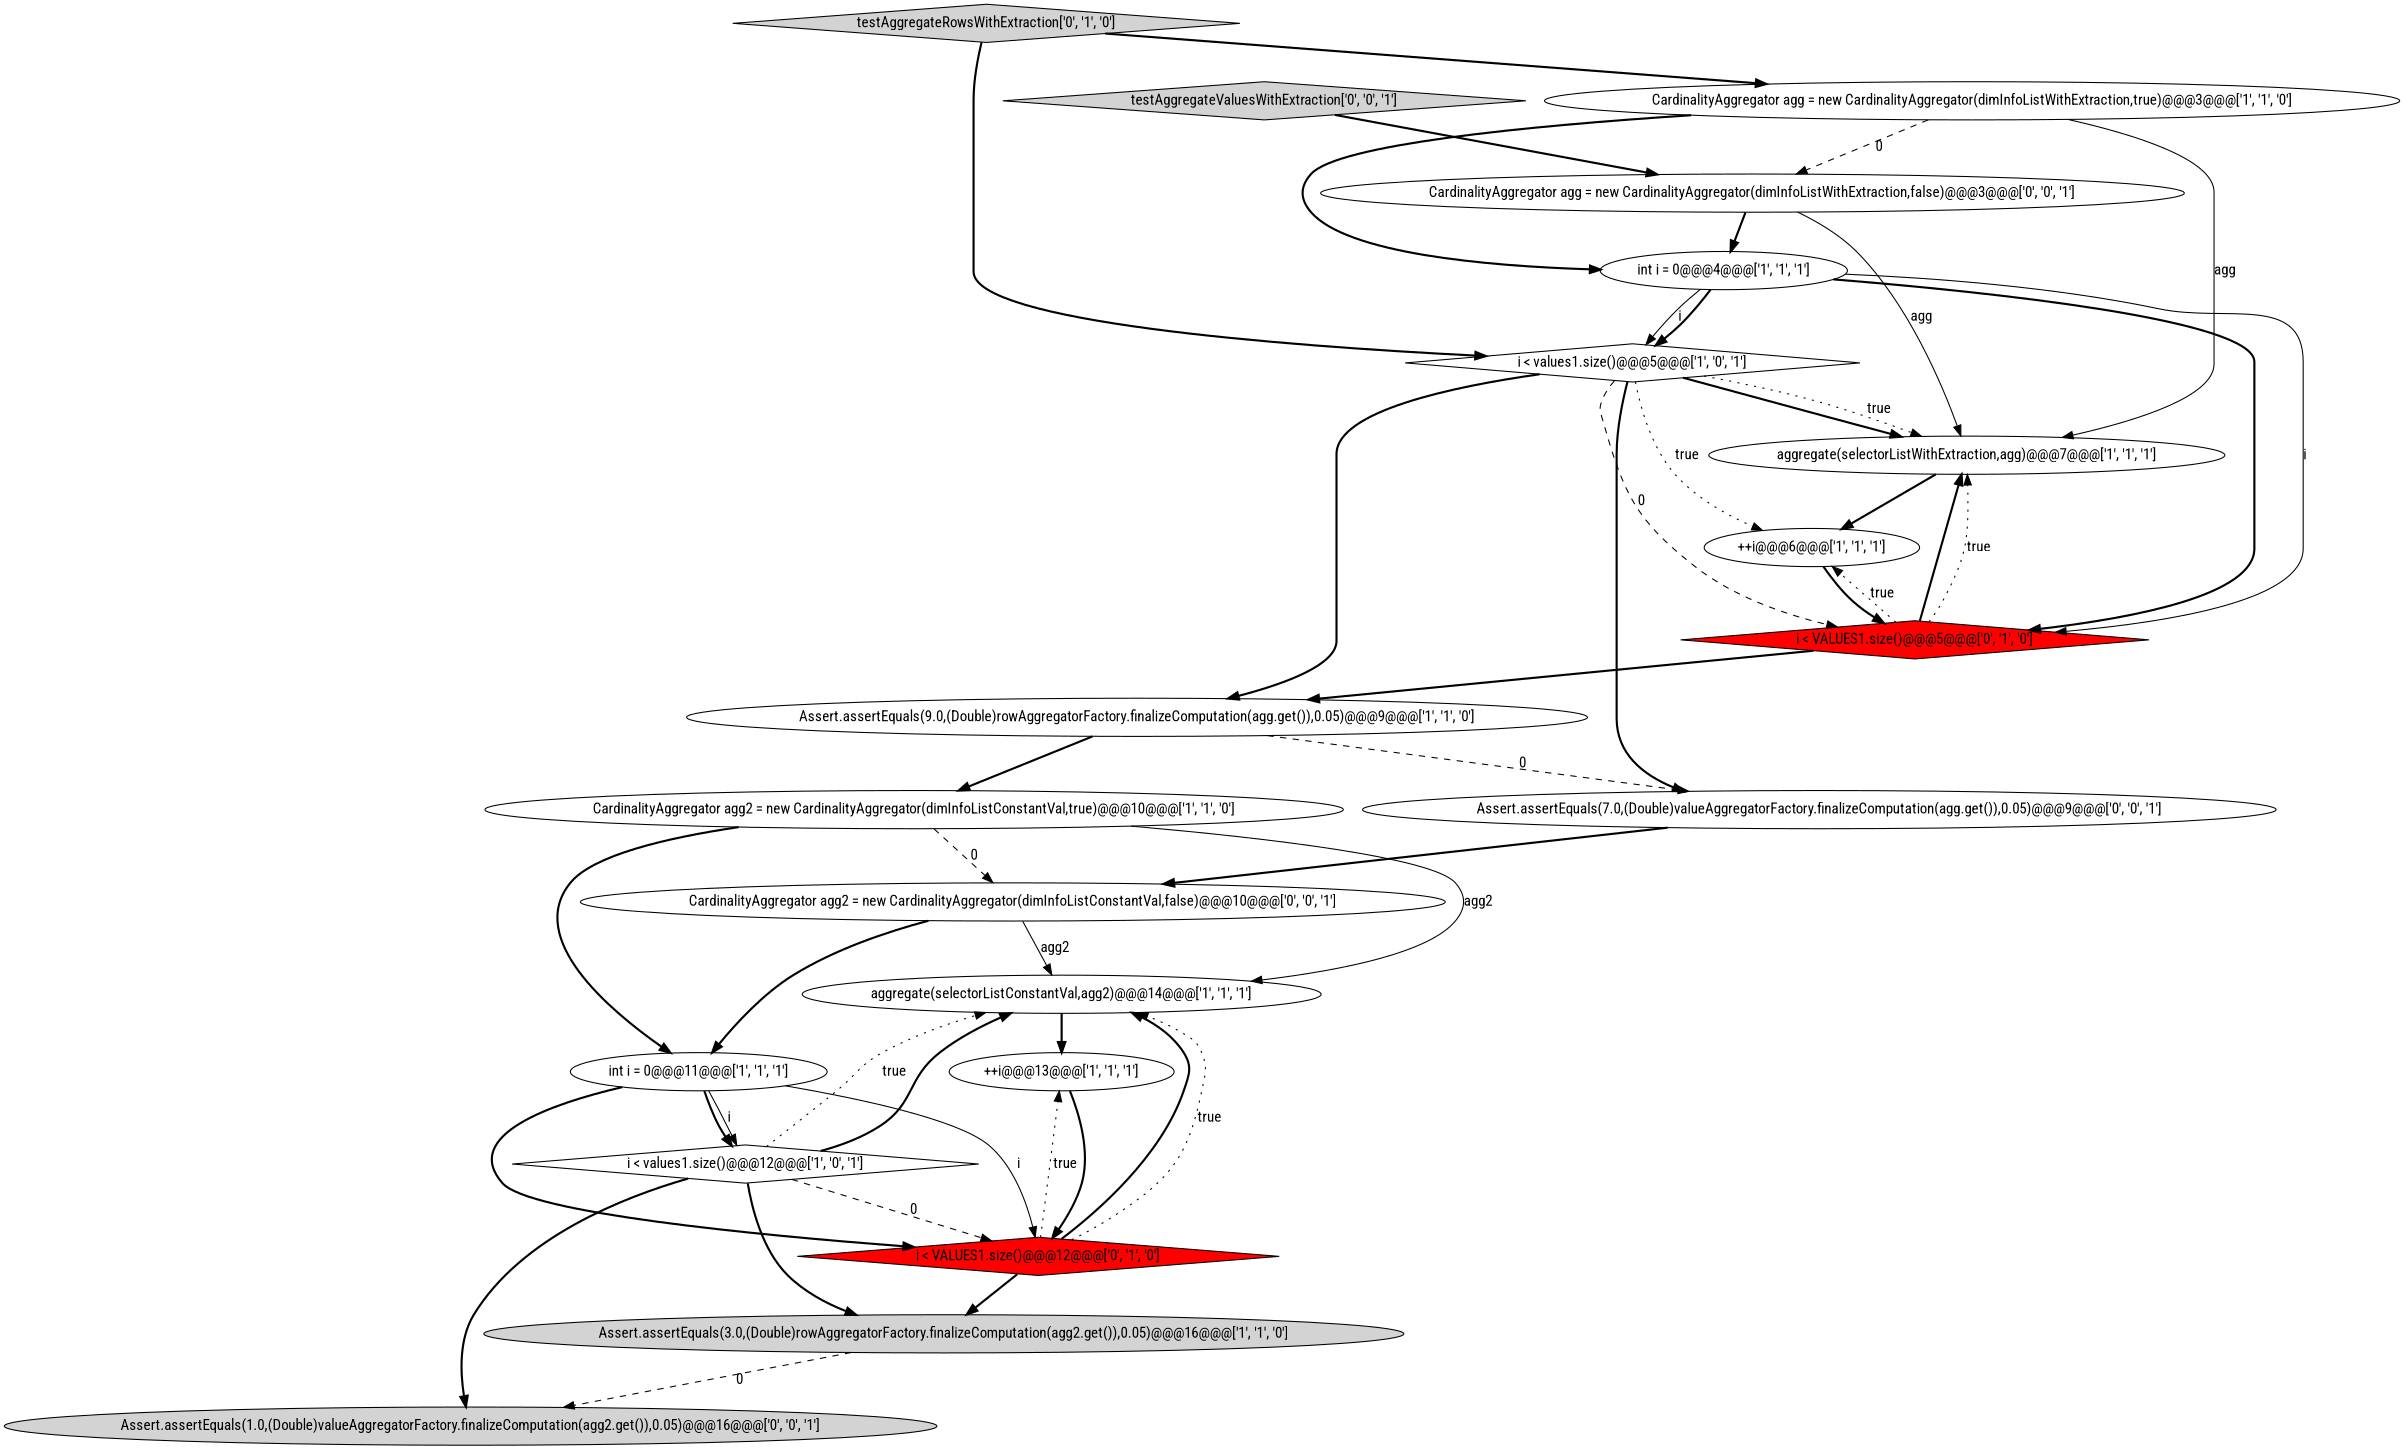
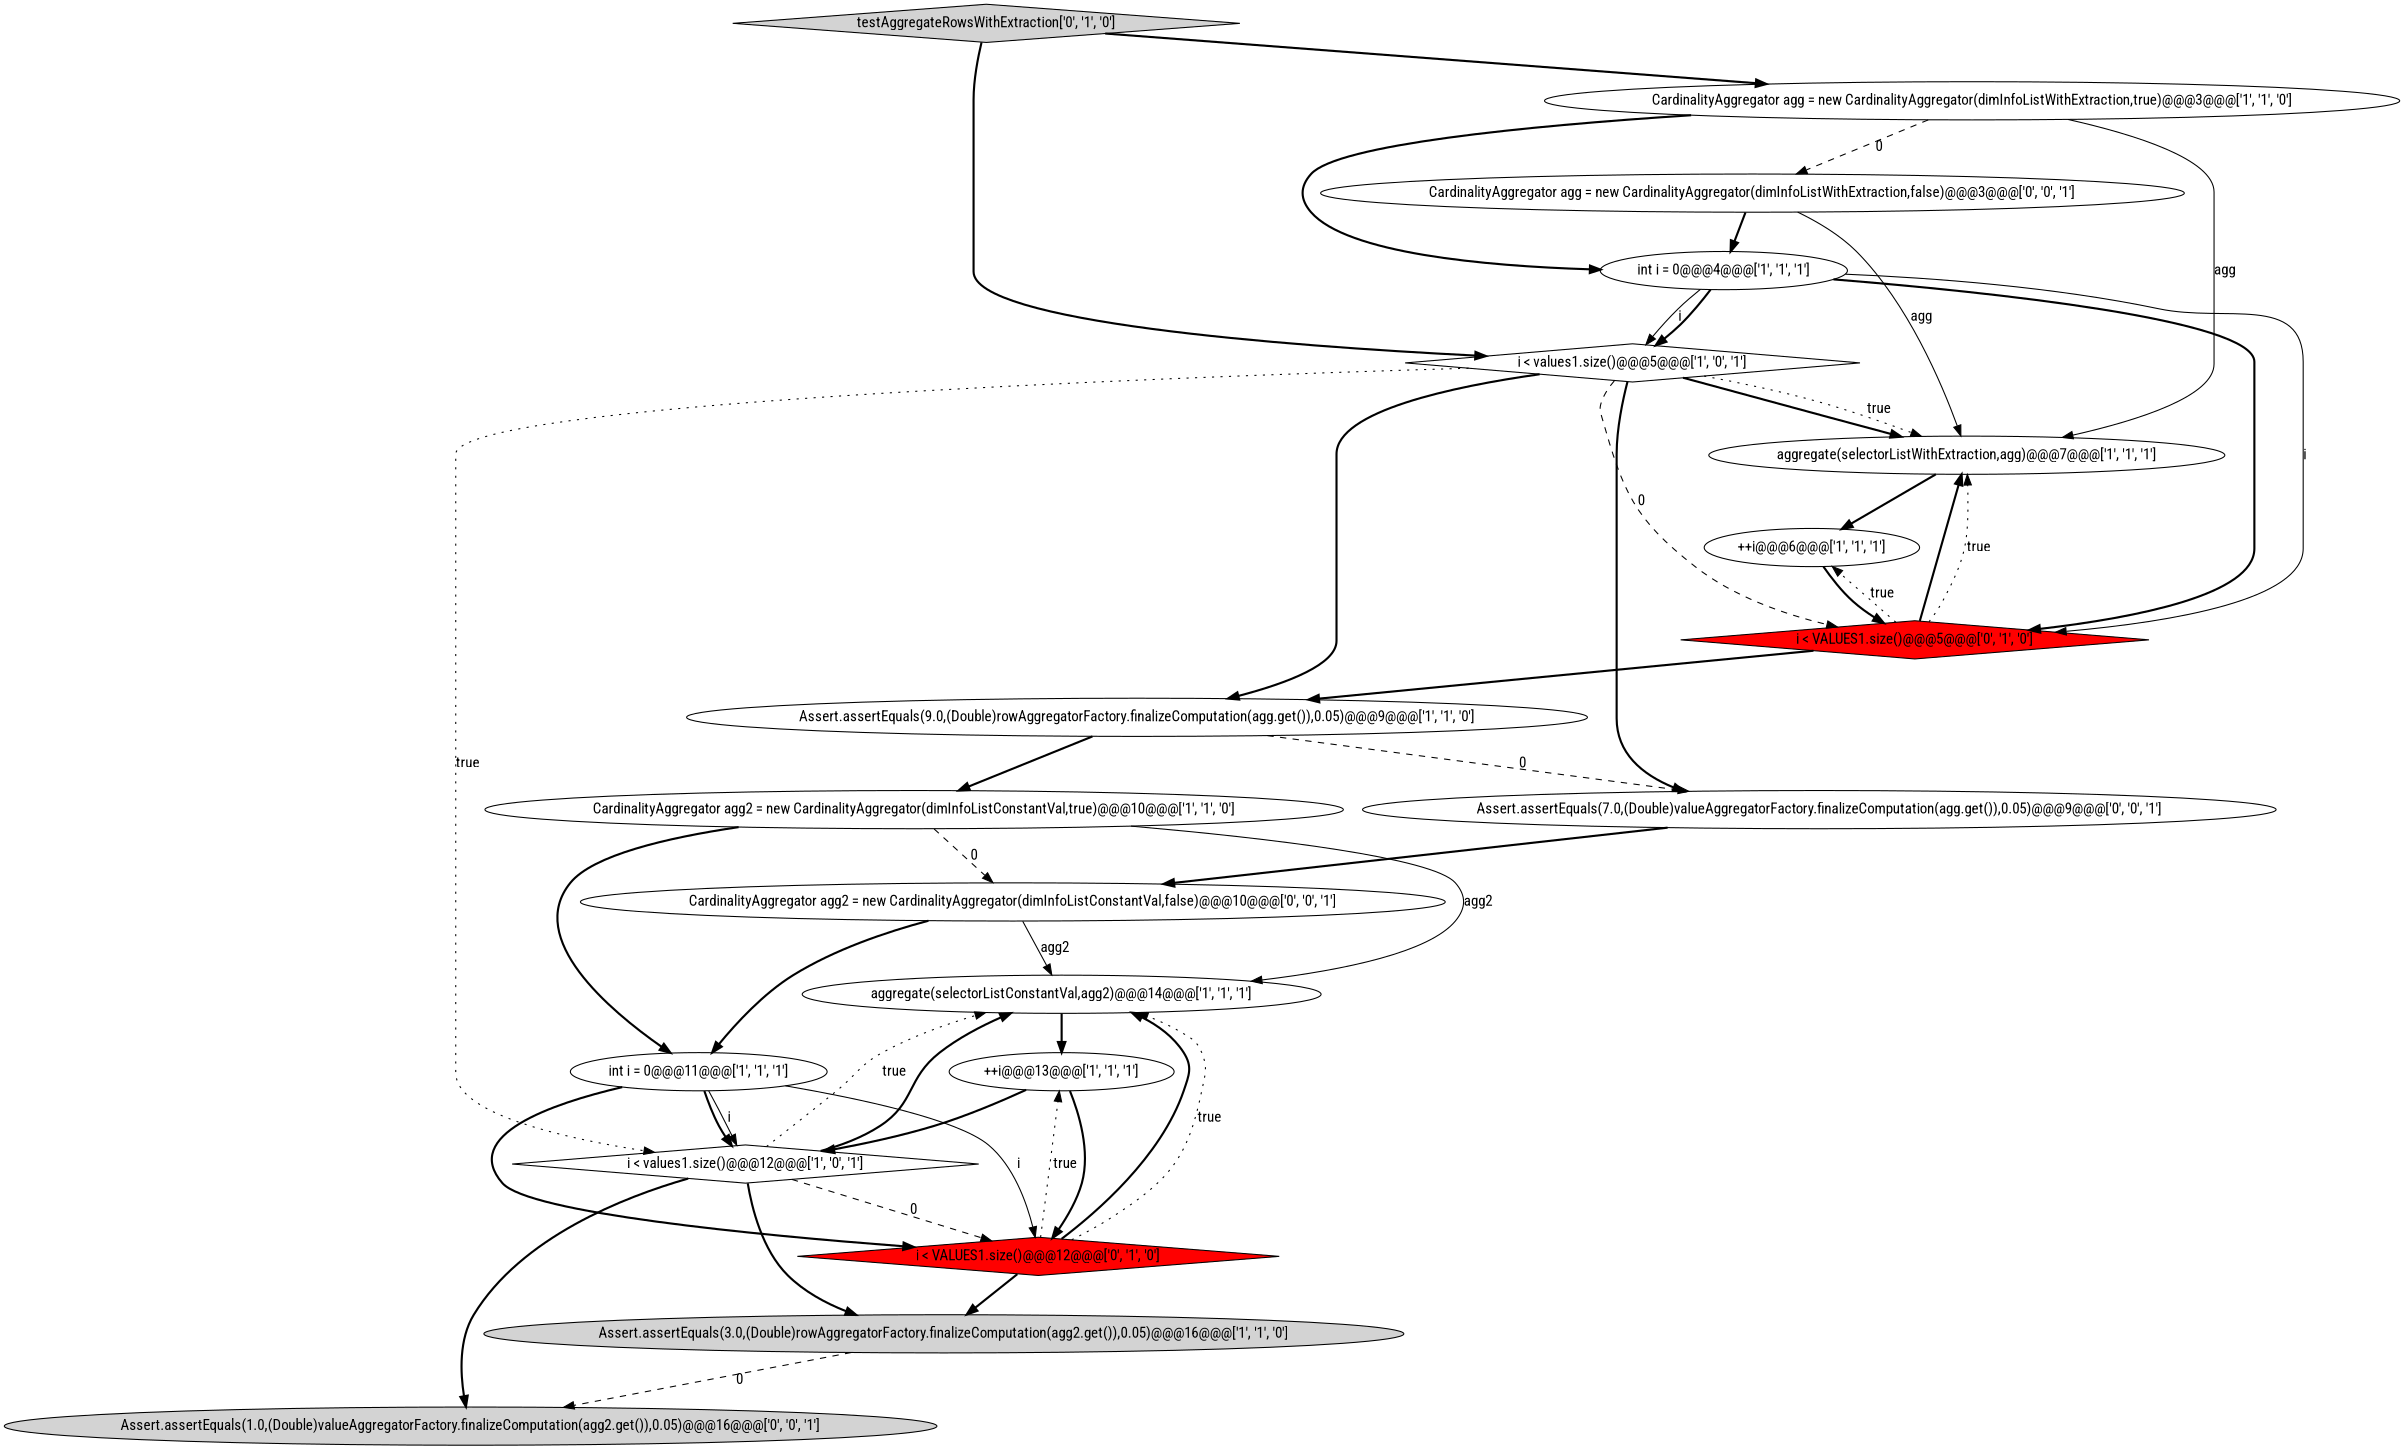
node "testAggregateValuesWithExtraction['0', '0', '1']": removed
edge "i < values1.size()@@@5@@@['1', '0', '1']" -> "++i@@@6@@@['1', '1', '1']": now "i < values1.size()@@@5@@@['1', '0', '1']" -> "i < values1.size()@@@12@@@['1', '0', '1']"
edge "++i@@@13@@@['1', '1', '1']" -> "i < values1.size()@@@12@@@['1', '0', '1']": added
